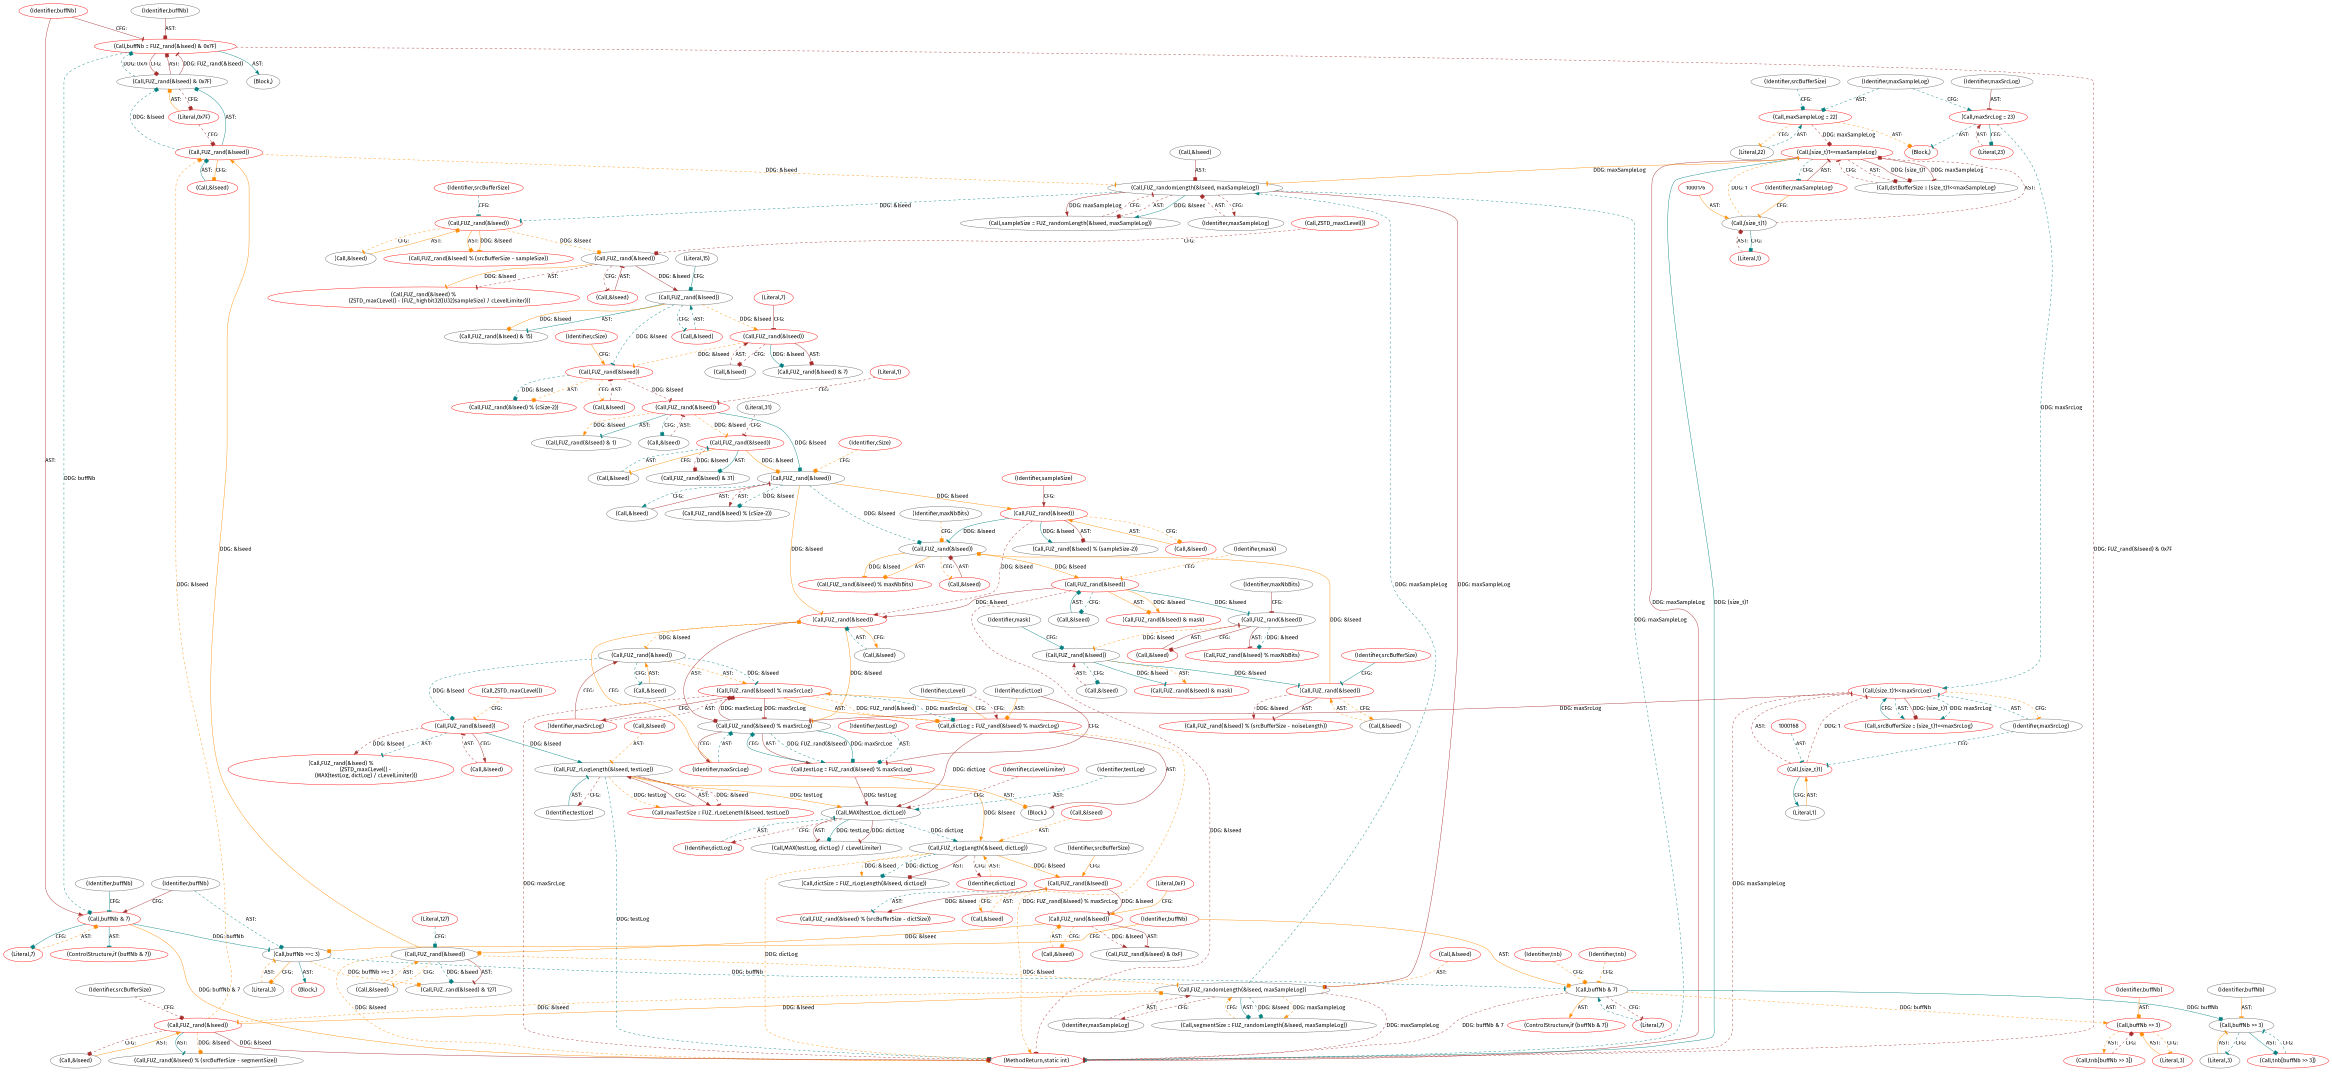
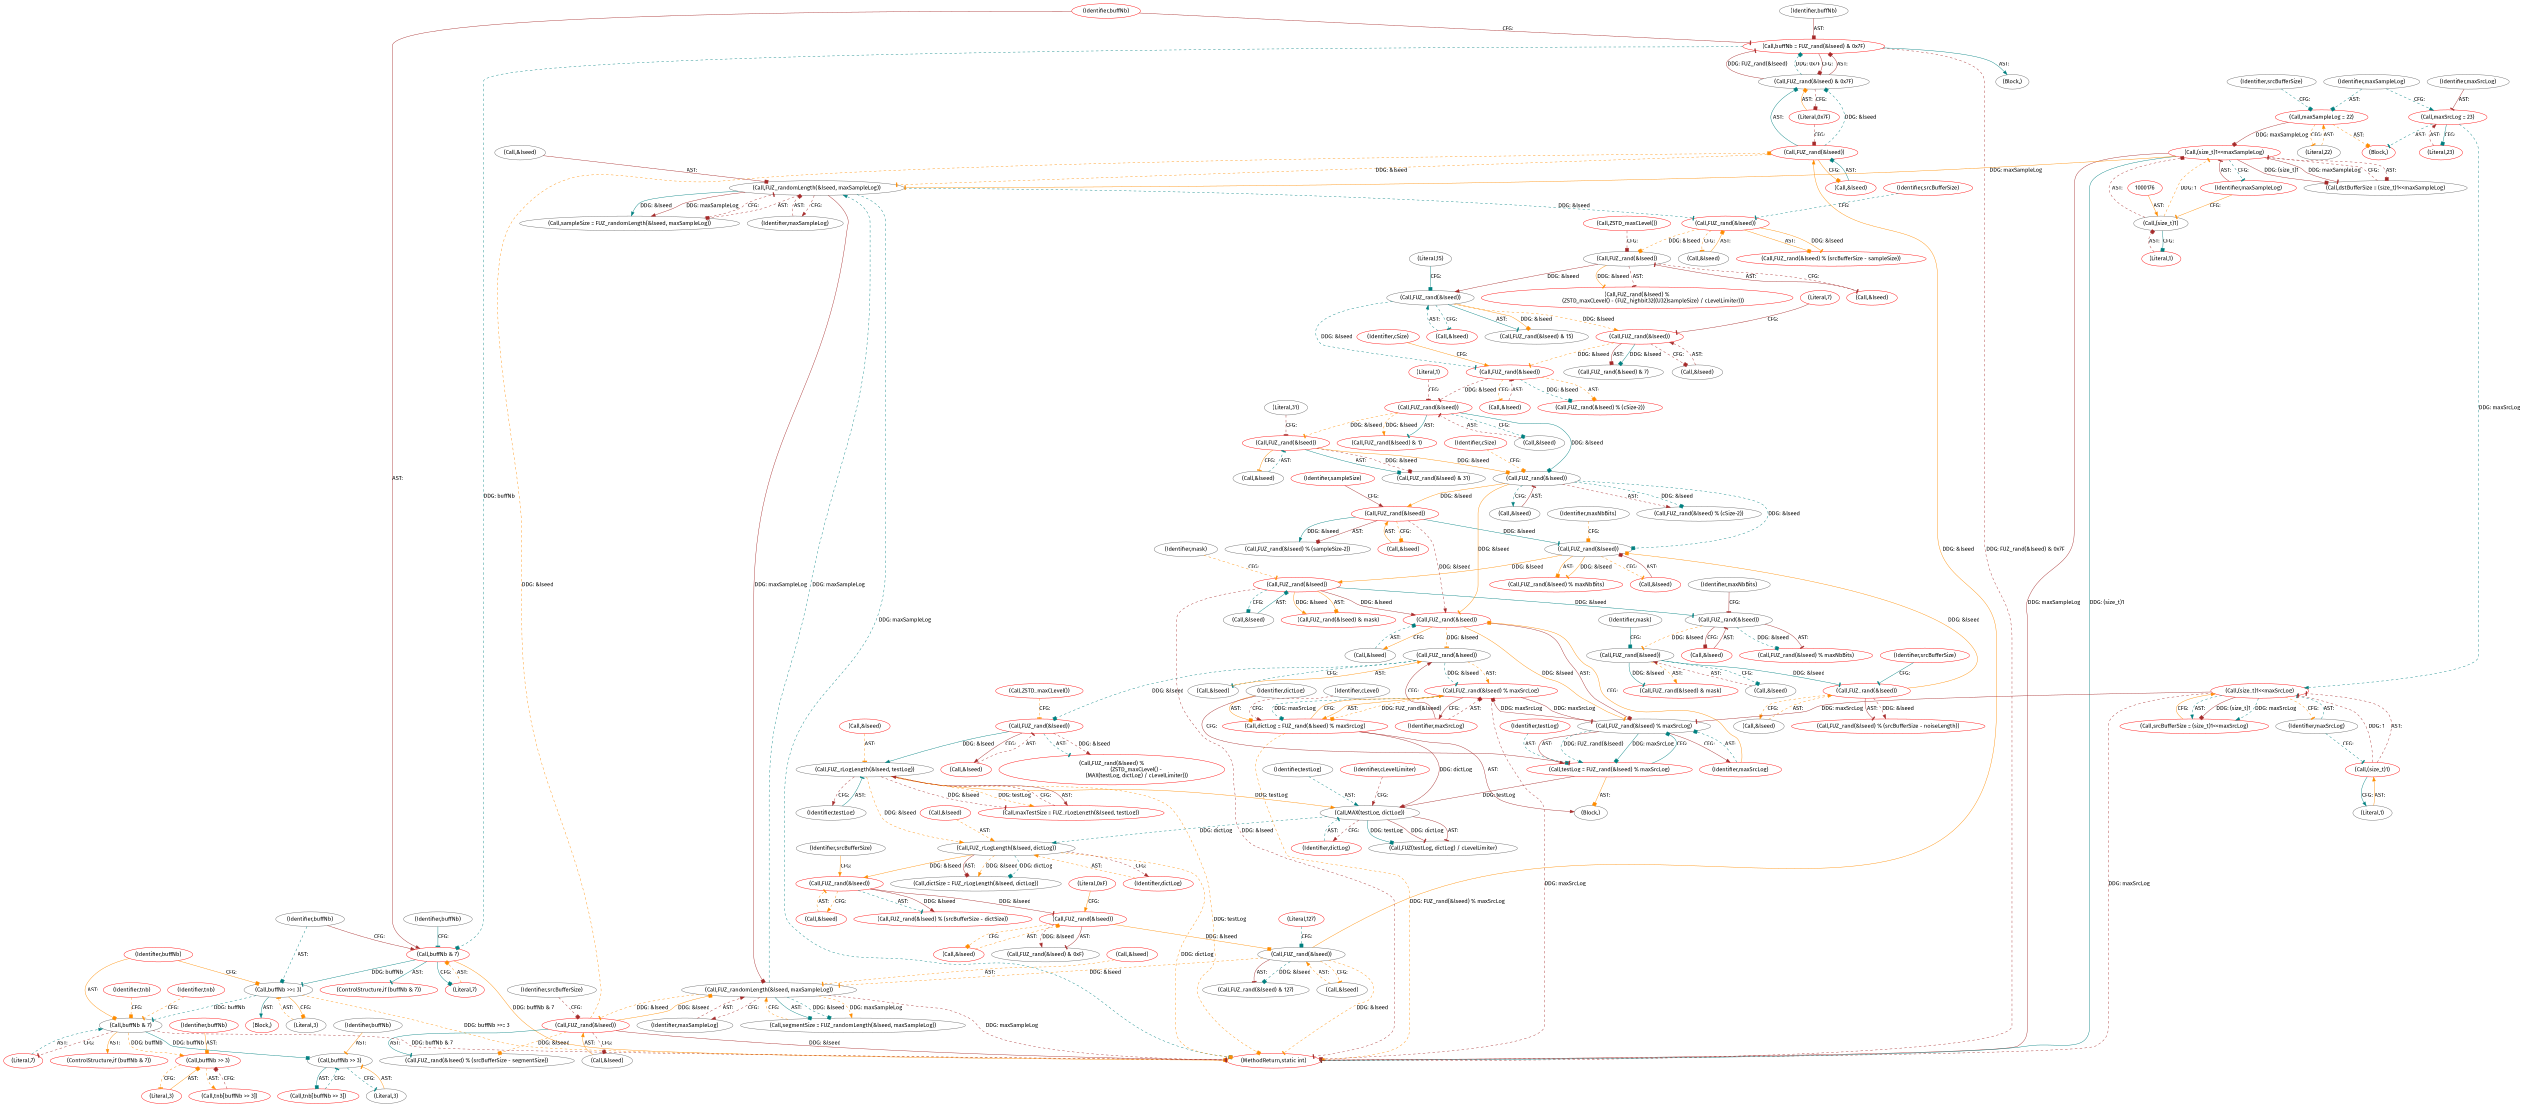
edge "(Call,maxSampleLog = 22)" -> "(Call,(size_t)1<<maxSampleLog)": style dashed -> solid
edge "(Literal,22)" -> "(Call,maxSampleLog = 22)": color teal -> darkorange
node "(Call,FUZ_rand(&lseed) & 1)": color gray40 -> red
edge "(Call,srcBufferSize = (size_t)1<<maxSrcLog)" -> "(Call,(size_t)1<<maxSrcLog)": color teal -> darkorange
node "1000168": removed
edge "(Call,FUZ_rLogLength(&lseed, testLog))" -> "(Call,FUZ_rLogLength(&lseed, dictLog))": style solid -> dashed
edge "(Call,maxTestSize = FUZ_rLogLength(&lseed, testLog))" -> "(Call,FUZ_rLogLength(&lseed, testLog))": style solid -> dashed
node "(Call,MAX(testLog, dictLog) / cLevelLimiter)": label "(Call,MAX(testLog, dictLog) / cLevelLimiter)" -> "(Call,FUZ(testLog, dictLog) / cLevelLimiter)"
edge "(Call,(size_t)1<<maxSrcLog)" -> "(MethodReturn,static int)": label "DDG: maxSampleLog" -> "DDG: maxSrcLog"
edge "(Call,buffNb >>= 3)" -> "(Call,FUZ_rand(&lseed) & 127)": now "(Call,buffNb >>= 3)" -> "(MethodReturn,static int)"
edge "(Call,FUZ_rLogLength(&lseed, testLog))" -> "(MethodReturn,static int)": color teal -> darkorange
